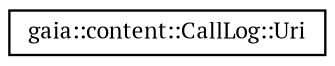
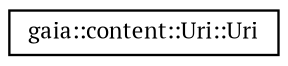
node "gaia::content::CallLog::Uri": label "gaia::content::CallLog::Uri" -> "gaia::content::Uri::Uri"
